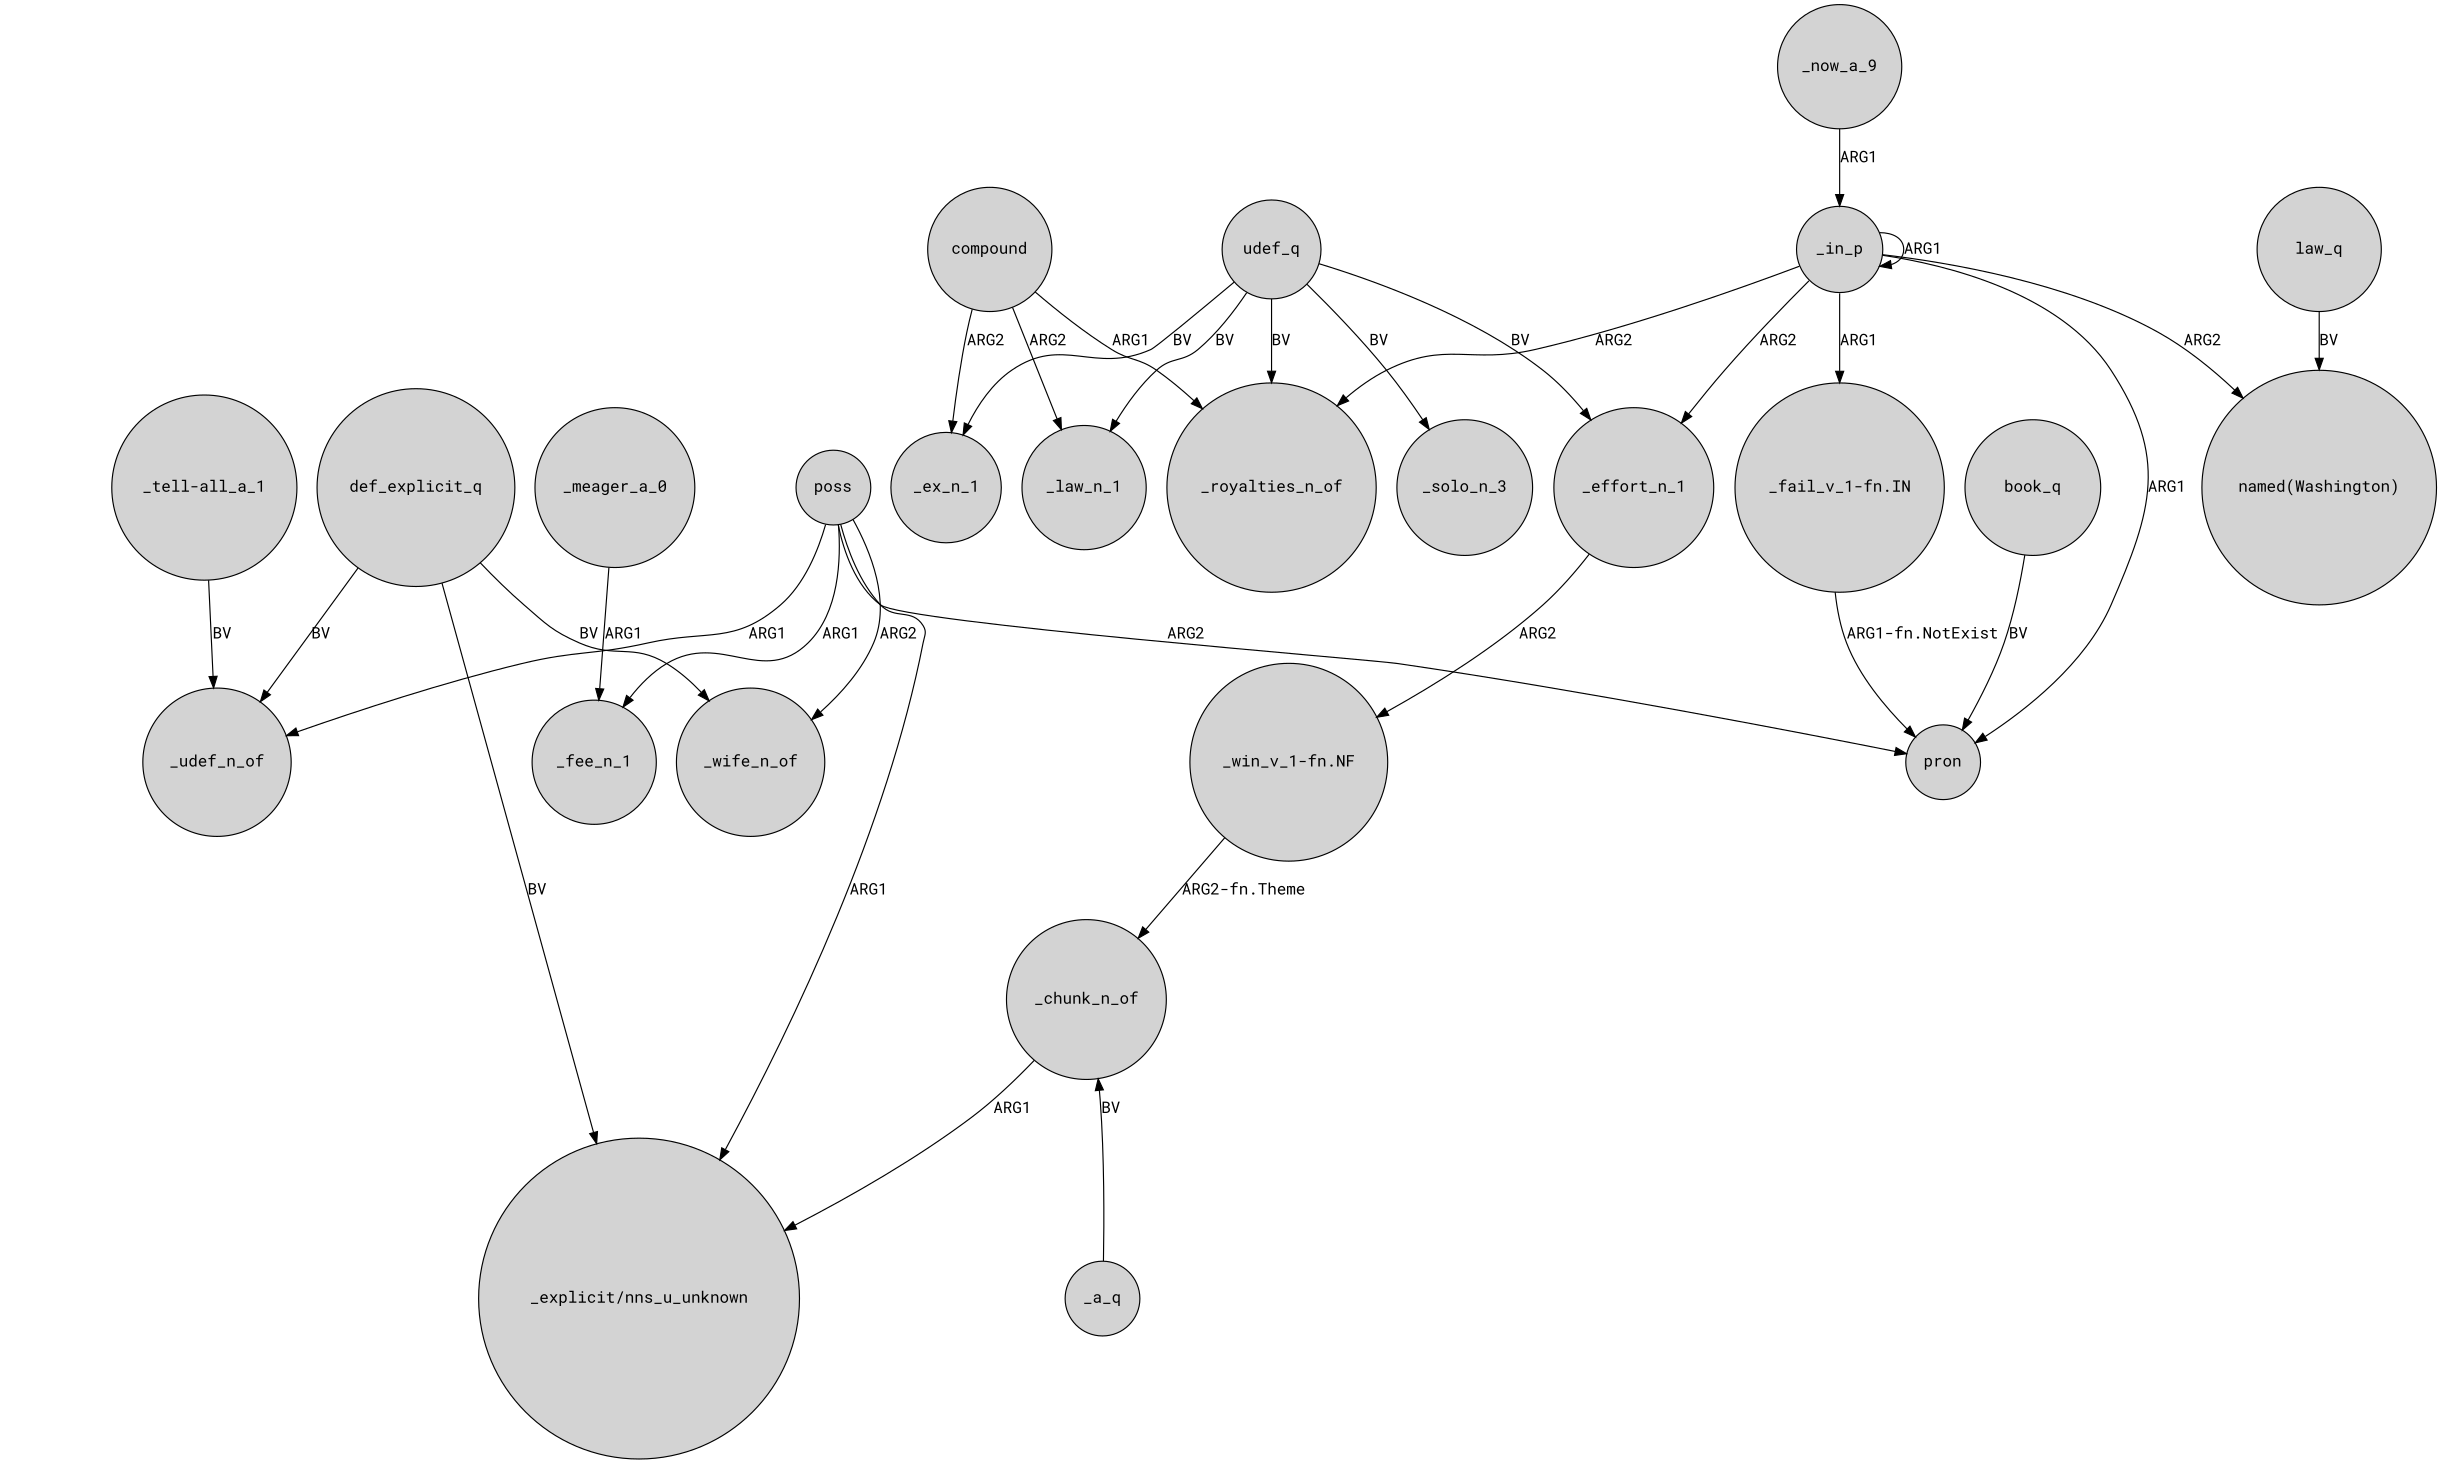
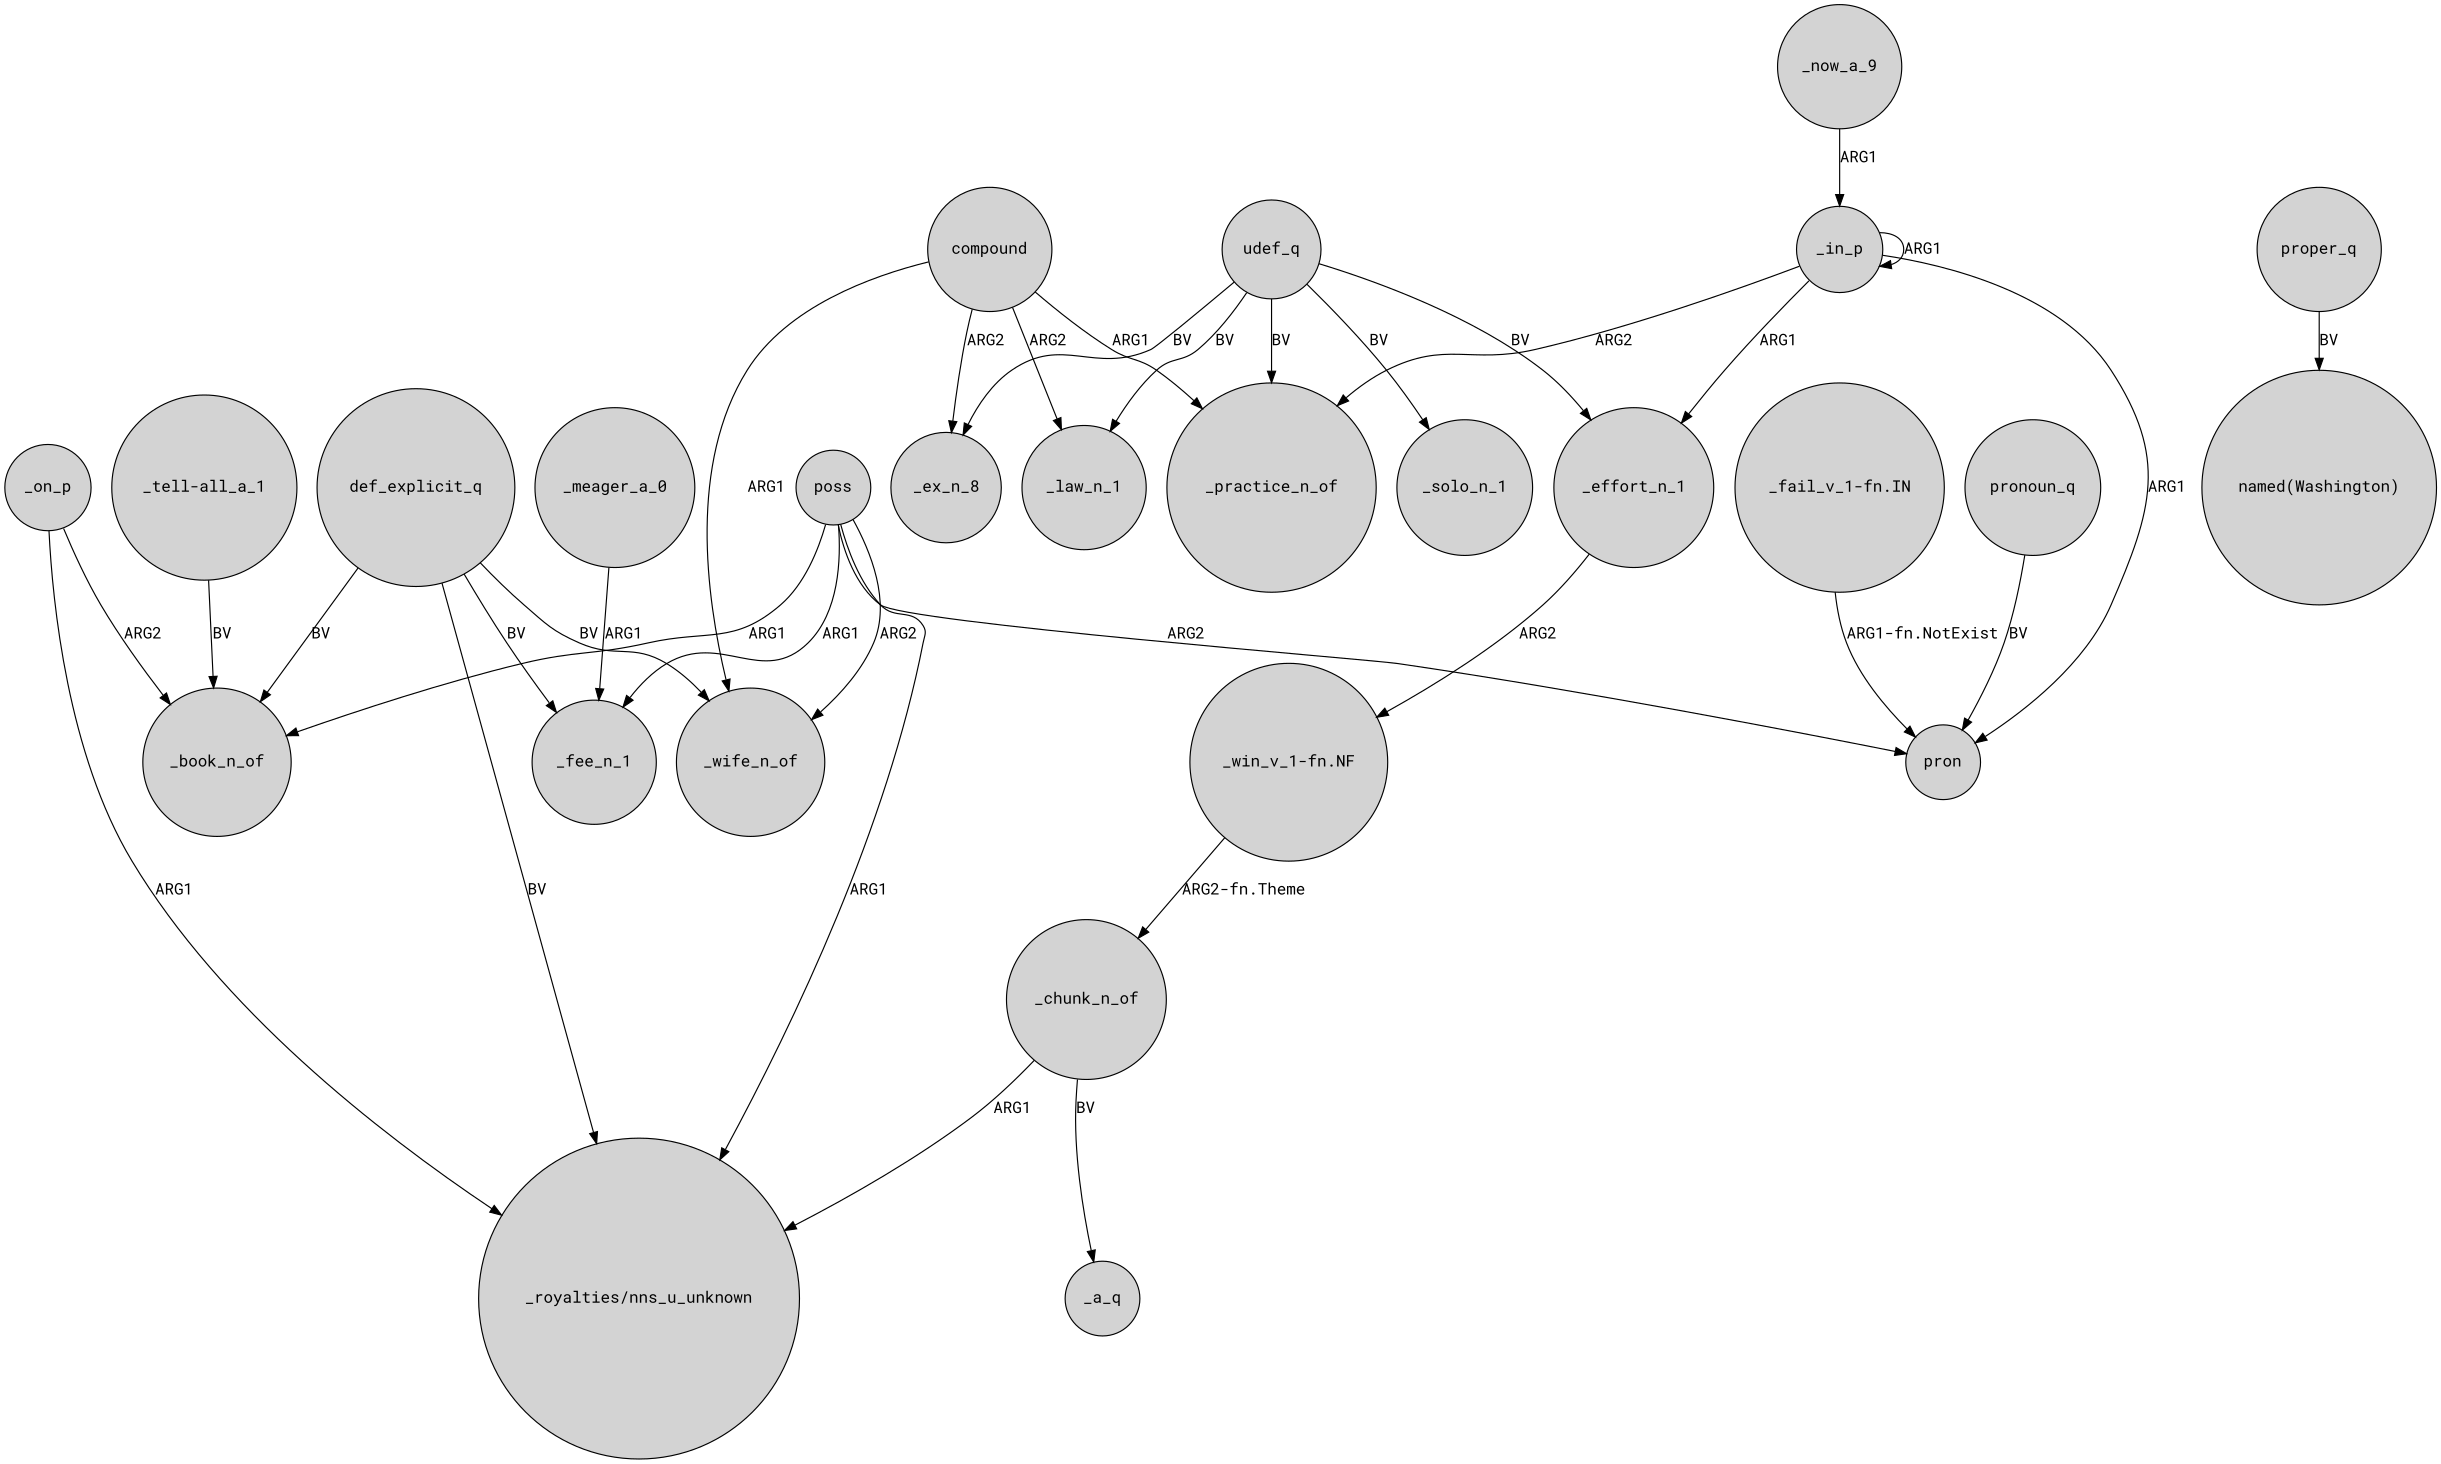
node "law_q": label "law_q" -> "proper_q"
edge "_in_p" -> "named(Washington)": removed, label "ARG2"
edge "_in_p" -> "_fail_v_1-fn.IN": removed, label "ARG1"
edge "_in_p" -> "_effort_n_1": label "ARG2" -> "ARG1"
edge "compound" -> "_wife_n_of": added, label "ARG1"
node "_on_p": added
node "_ex_n_1": label "_ex_n_1" -> "_ex_n_8"
node "_royalties_n_of": label "_royalties_n_of" -> "_practice_n_of"
node "_solo_n_3": label "_solo_n_3" -> "_solo_n_1"
node "book_q": label "book_q" -> "pronoun_q"
edge "def_explicit_q" -> "_fee_n_1": added, label "BV"
node "_udef_n_of": label "_udef_n_of" -> "_book_n_of"
edge "_a_q" -> "_chunk_n_of": reversed
node "_explicit/nns_u_unknown": label "_explicit/nns_u_unknown" -> "_royalties/nns_u_unknown"
